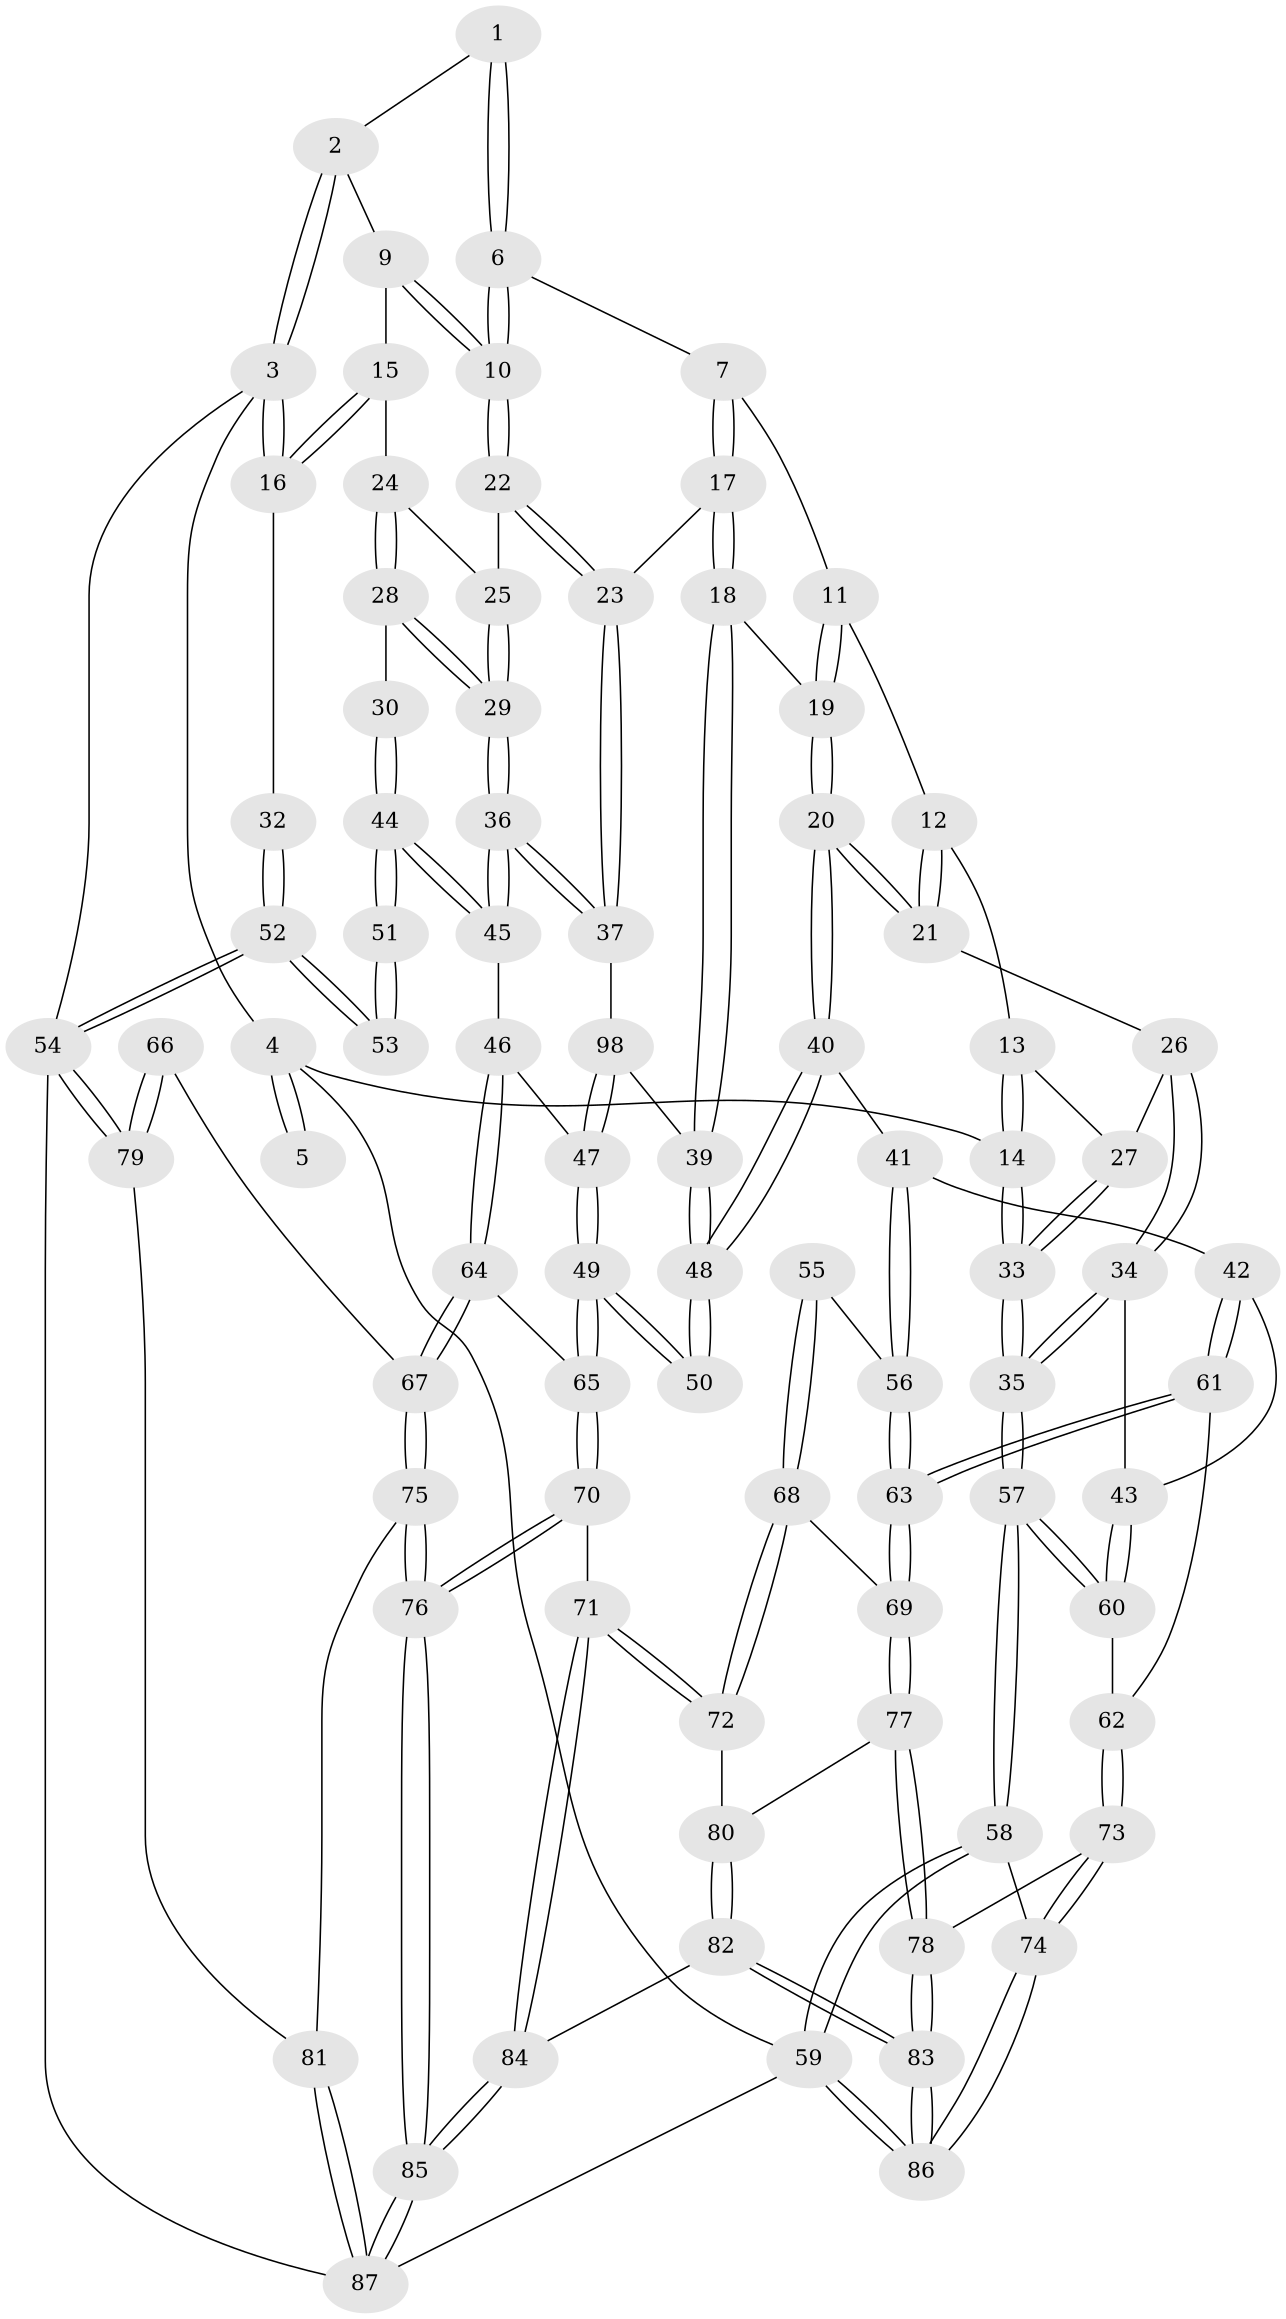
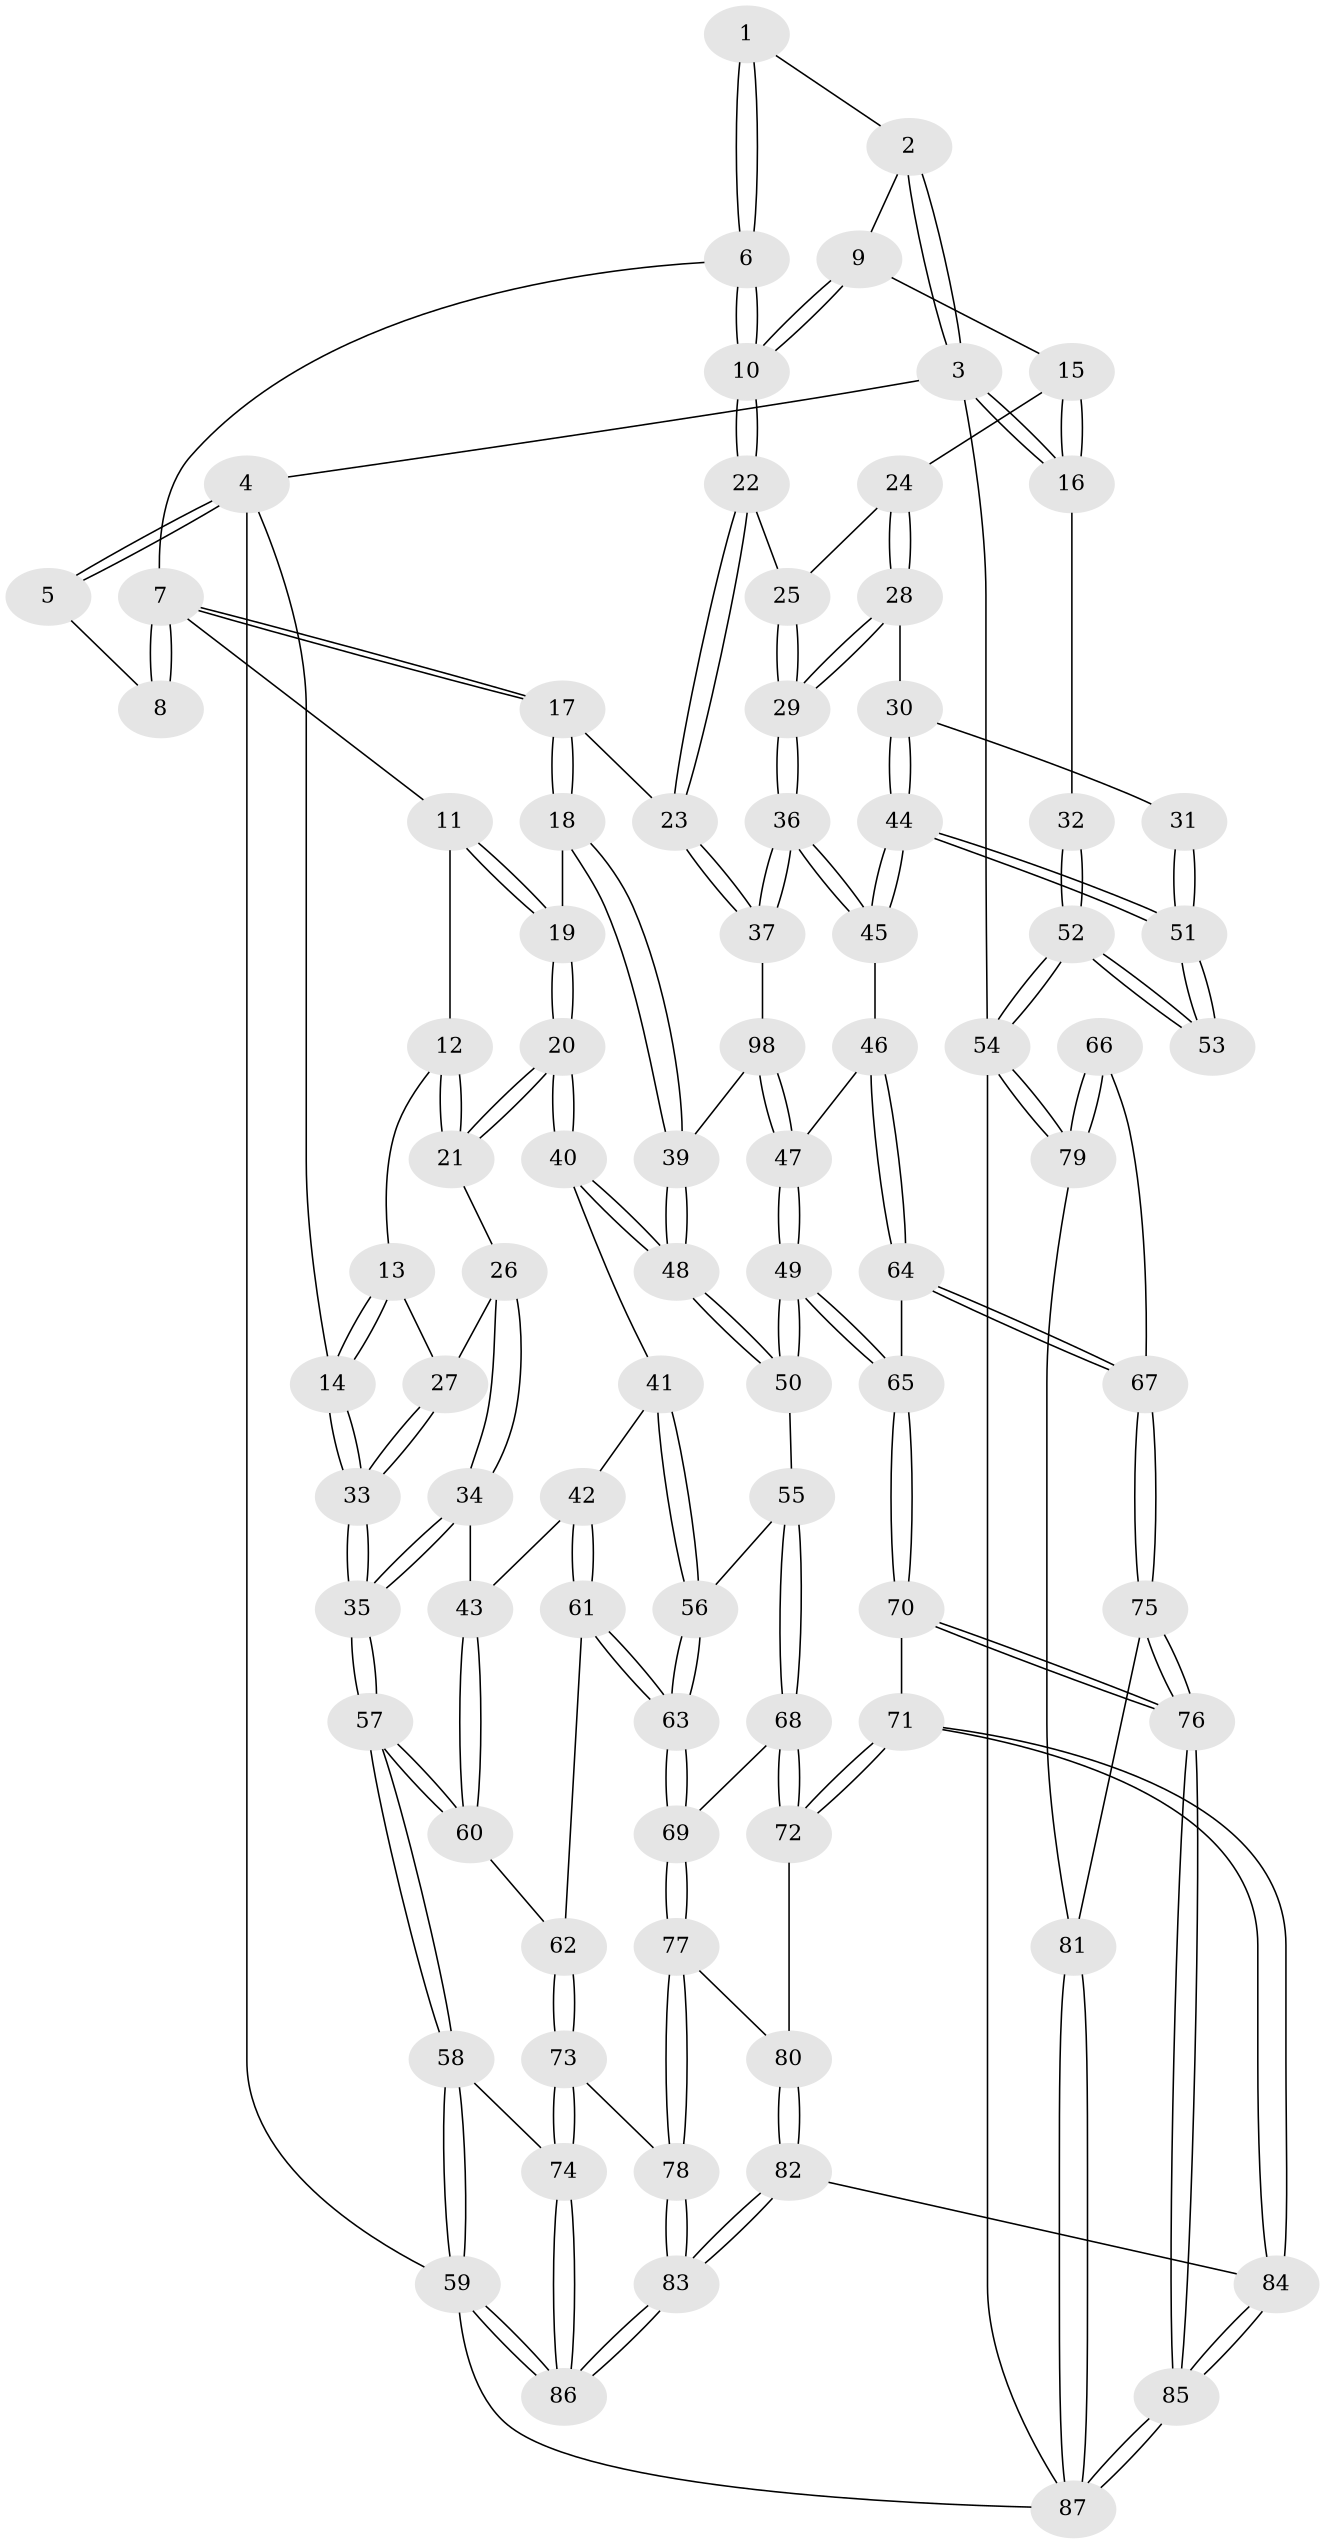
node "8": added
node "31": added
edge "50" -- "55": added
